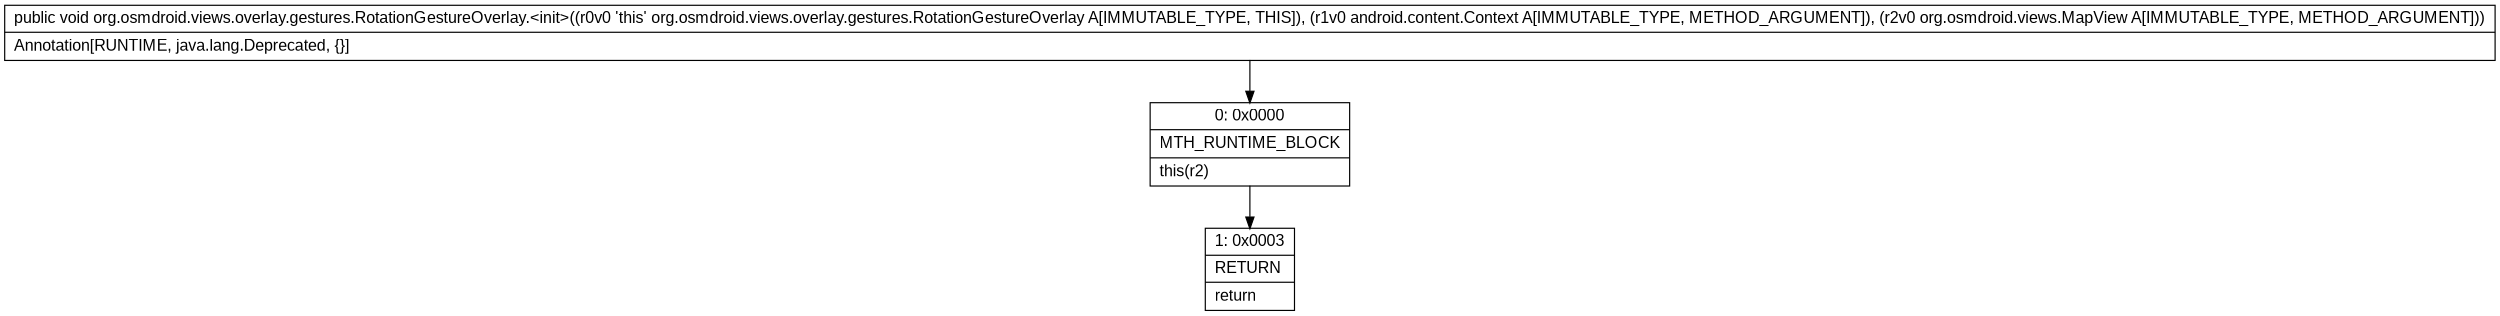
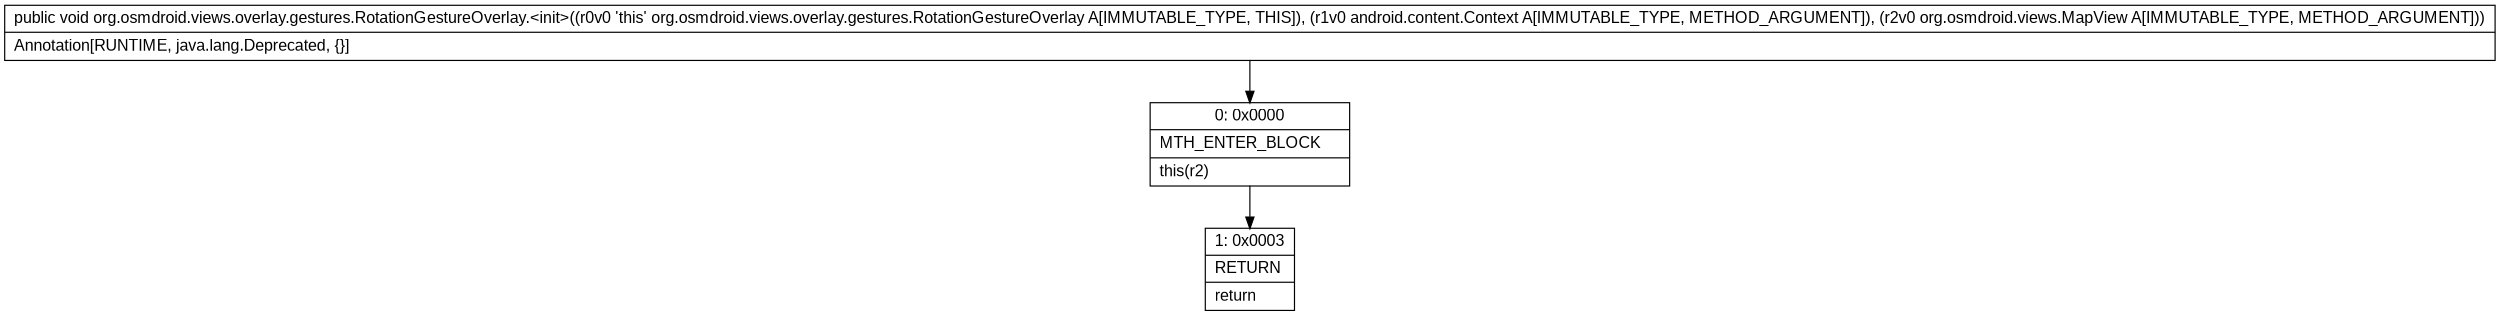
node "0: 0x0000": text "MTH_RUNTIME_BLOCK" -> "MTH_ENTER_BLOCK"
